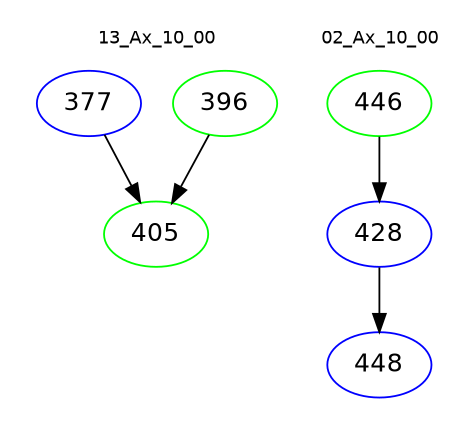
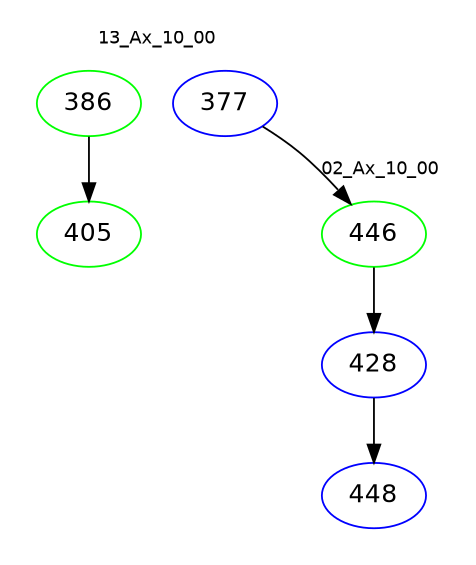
node "396": label "396" -> "386"
edge "377" -> "405": now "377" -> "446"
